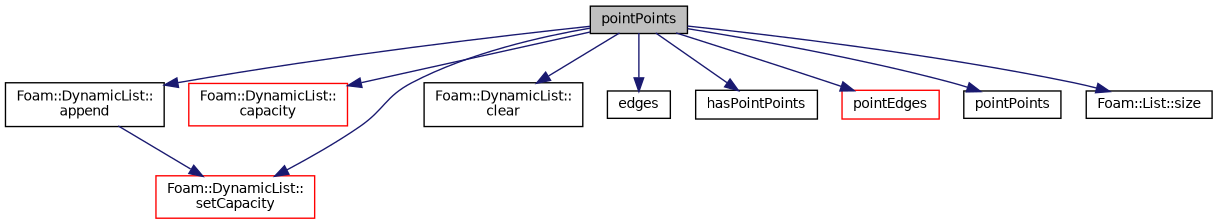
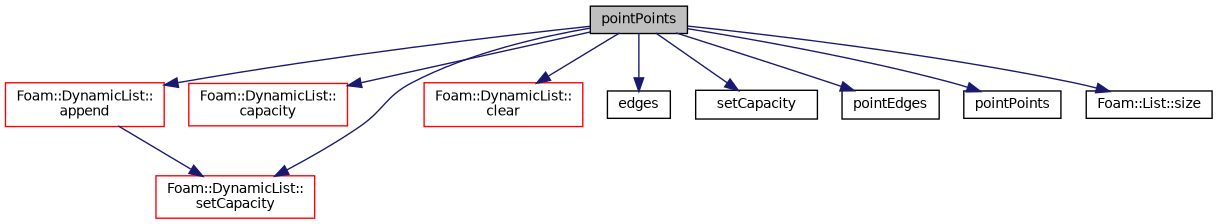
node "Foam::DynamicList:: append": color black -> red
node "Foam::DynamicList:: clear": color black -> red
node "hasPointPoints": label "hasPointPoints" -> "setCapacity"
node "pointEdges": color red -> black
